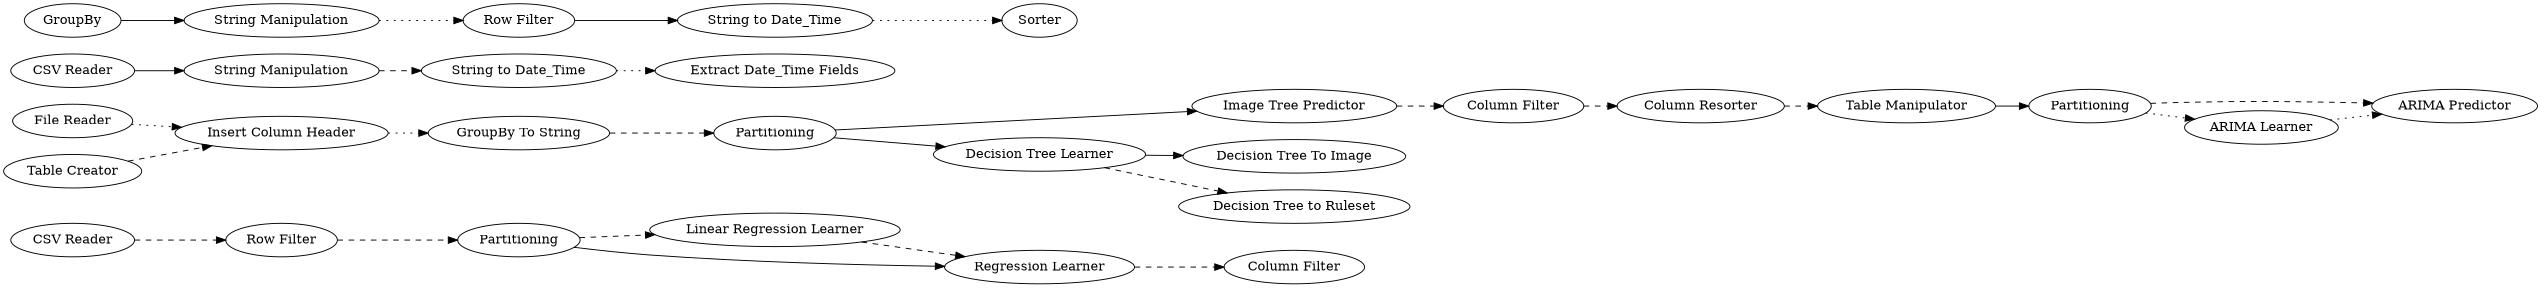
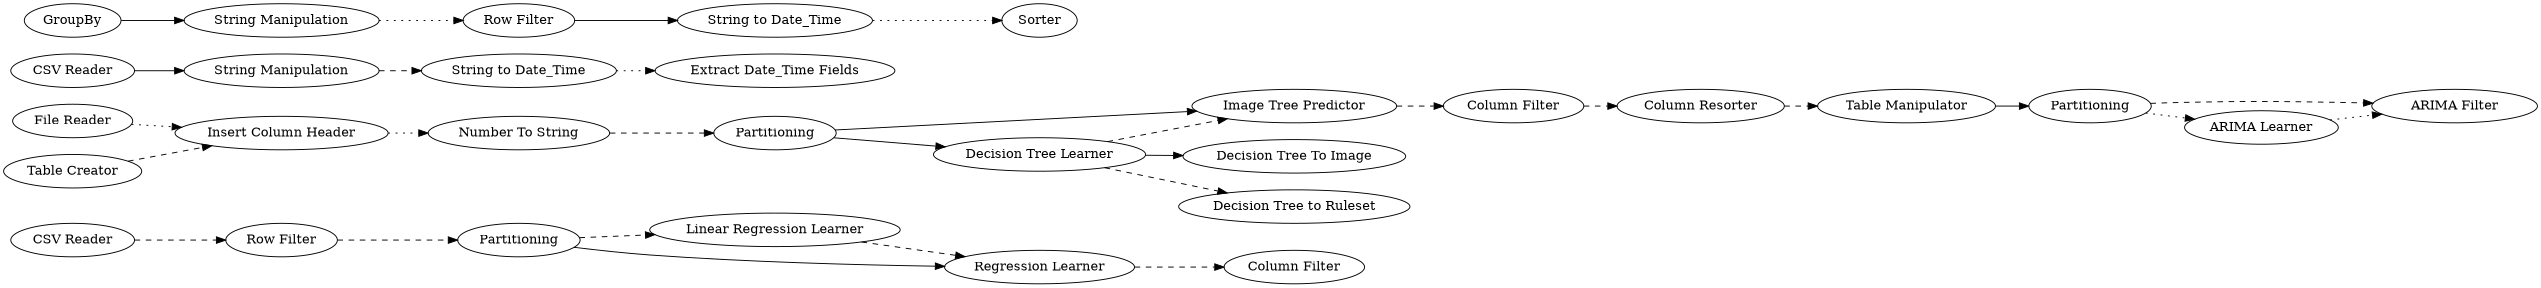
node "ARIMA Predictor": label "ARIMA Predictor" -> "ARIMA Filter"
edge "Decision Tree Learner" -> "Image Tree Predictor": added
node "GroupBy To String": label "GroupBy To String" -> "Number To String"
